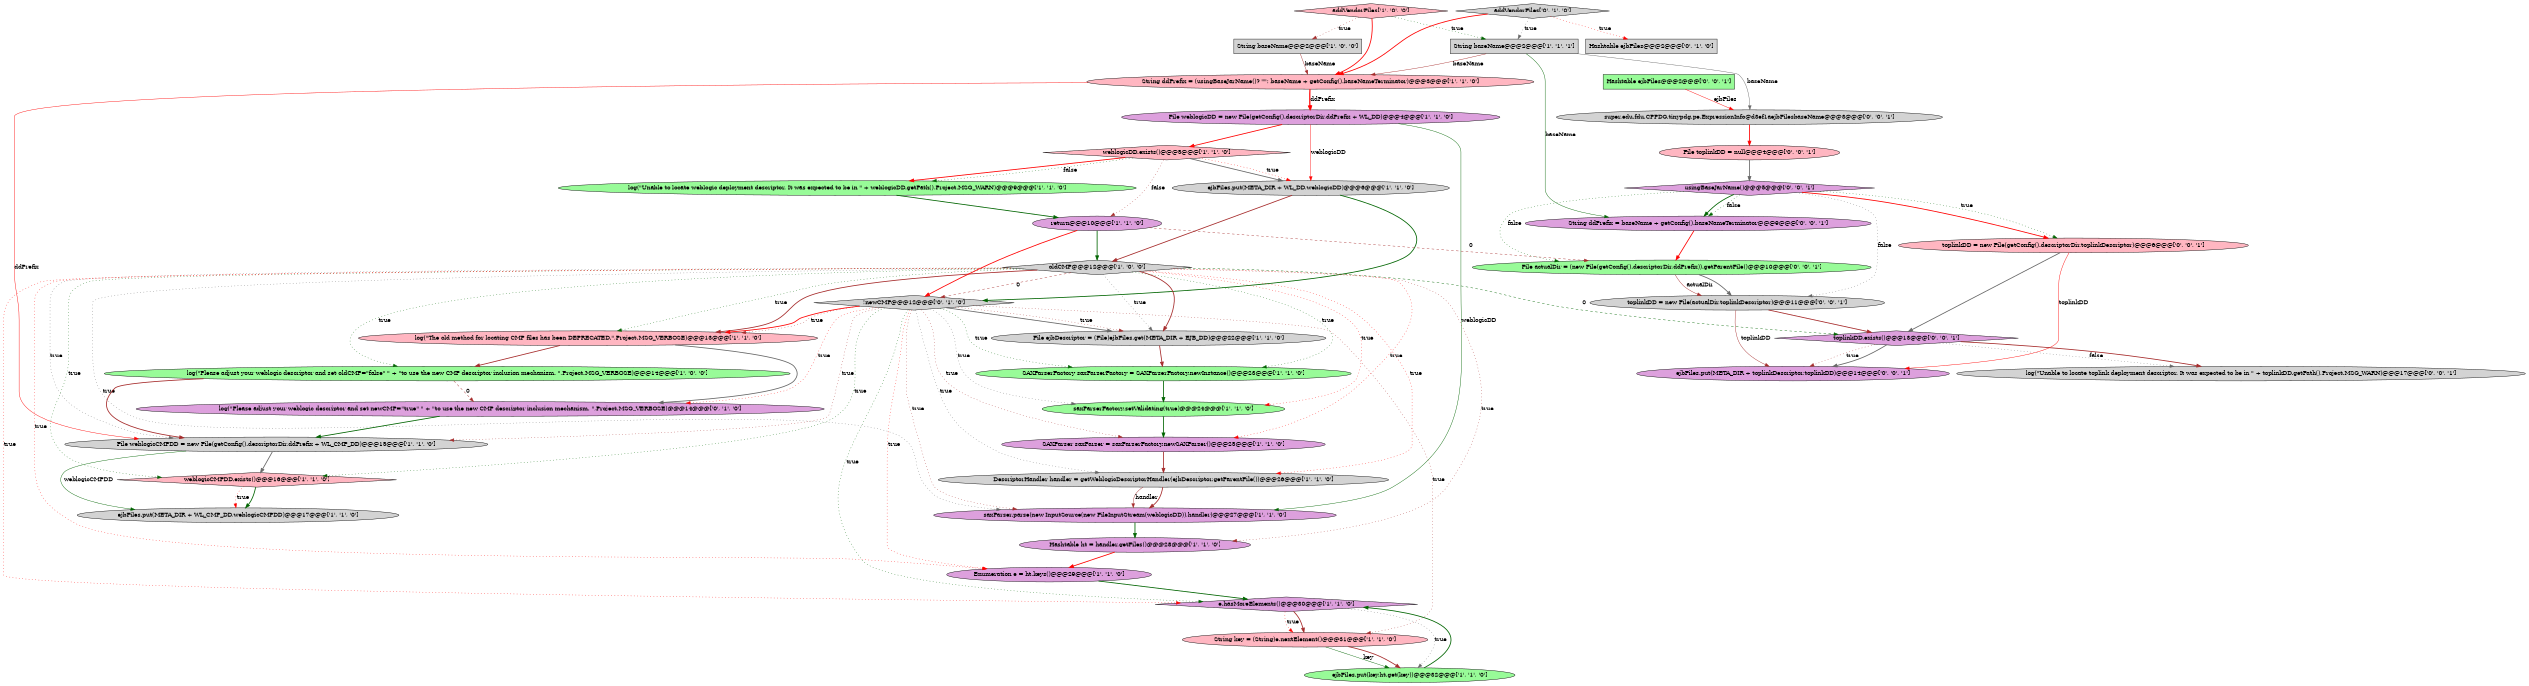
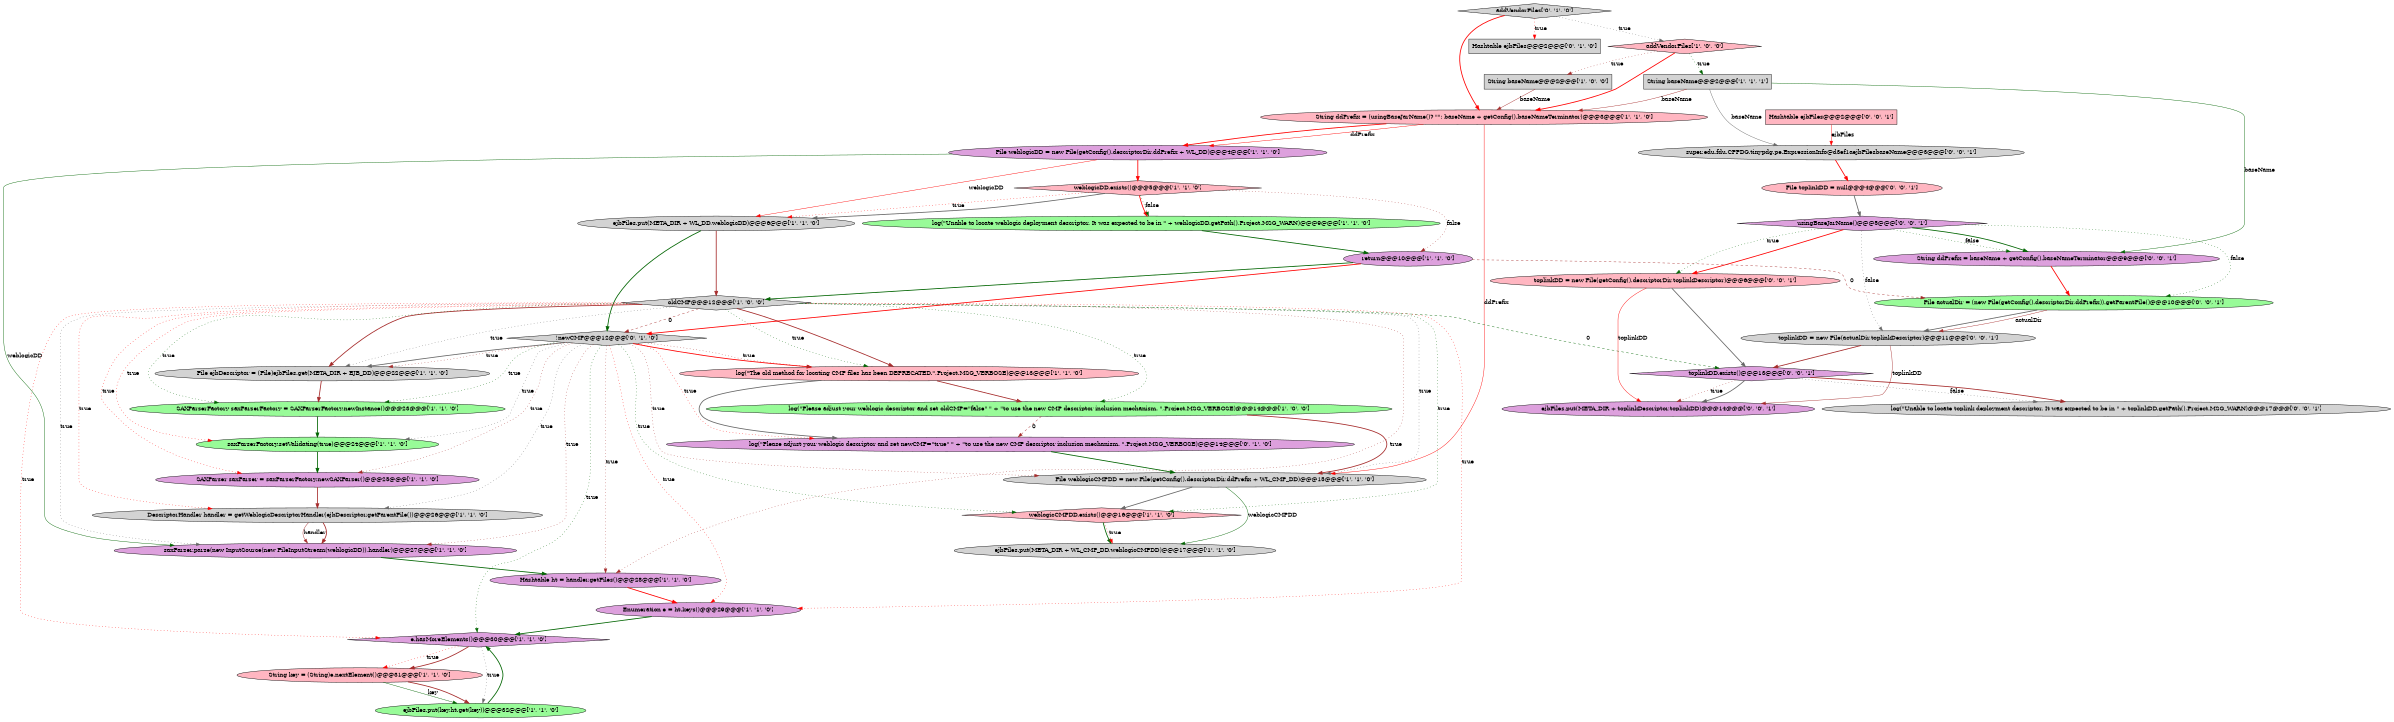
edge "addVendorFiles['0', '1', '0']" -> "String baseName@@@2@@@['1', '1', '1']": now "addVendorFiles['0', '1', '0']" -> "addVendorFiles['1', '0', '0']"
node "Hashtable ejbFiles@@@2@@@['0', '0', '1']": fillcolor palegreen -> lightpink
edge "!newCMP@@@12@@@['0', '1', '0']" -> "String key = (String)e.nextElement()@@@31@@@['1', '1', '0']": now "!newCMP@@@12@@@['0', '1', '0']" -> "Hashtable ht = handler.getFiles()@@@28@@@['1', '1', '0']"
